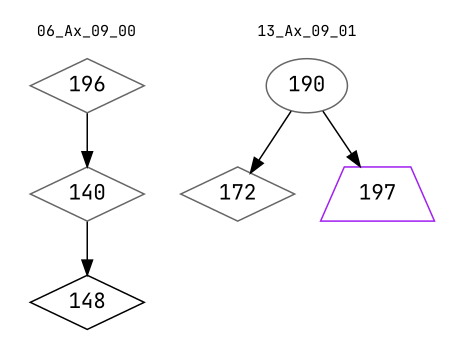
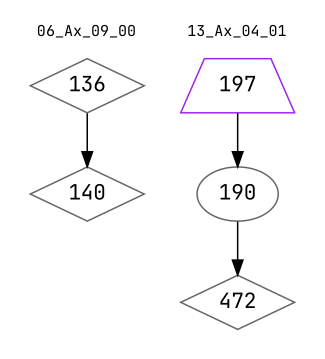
cluster "13_Ax_09_01": label "13_Ax_09_01" -> "13_Ax_04_01"
node "196": label "196" -> "136"
edge "190" -> "197": reversed
node "172": label "172" -> "472"
node "148": removed
